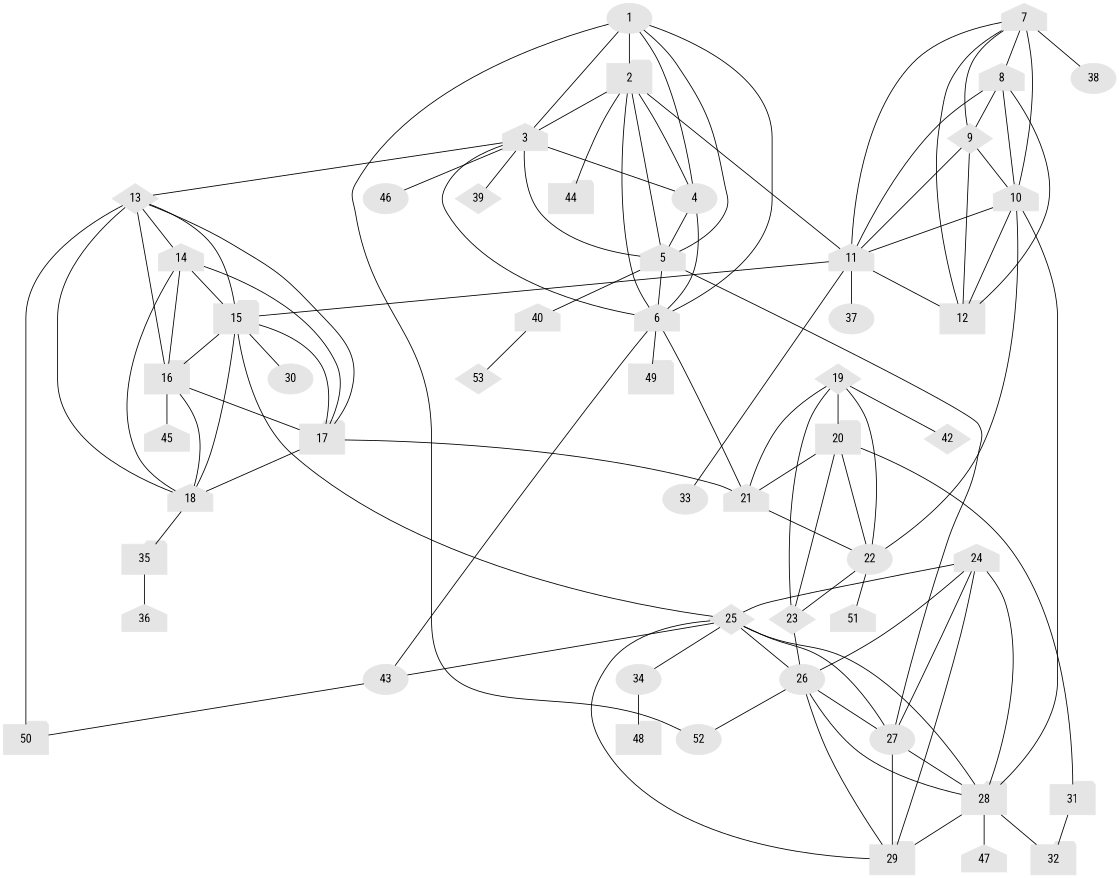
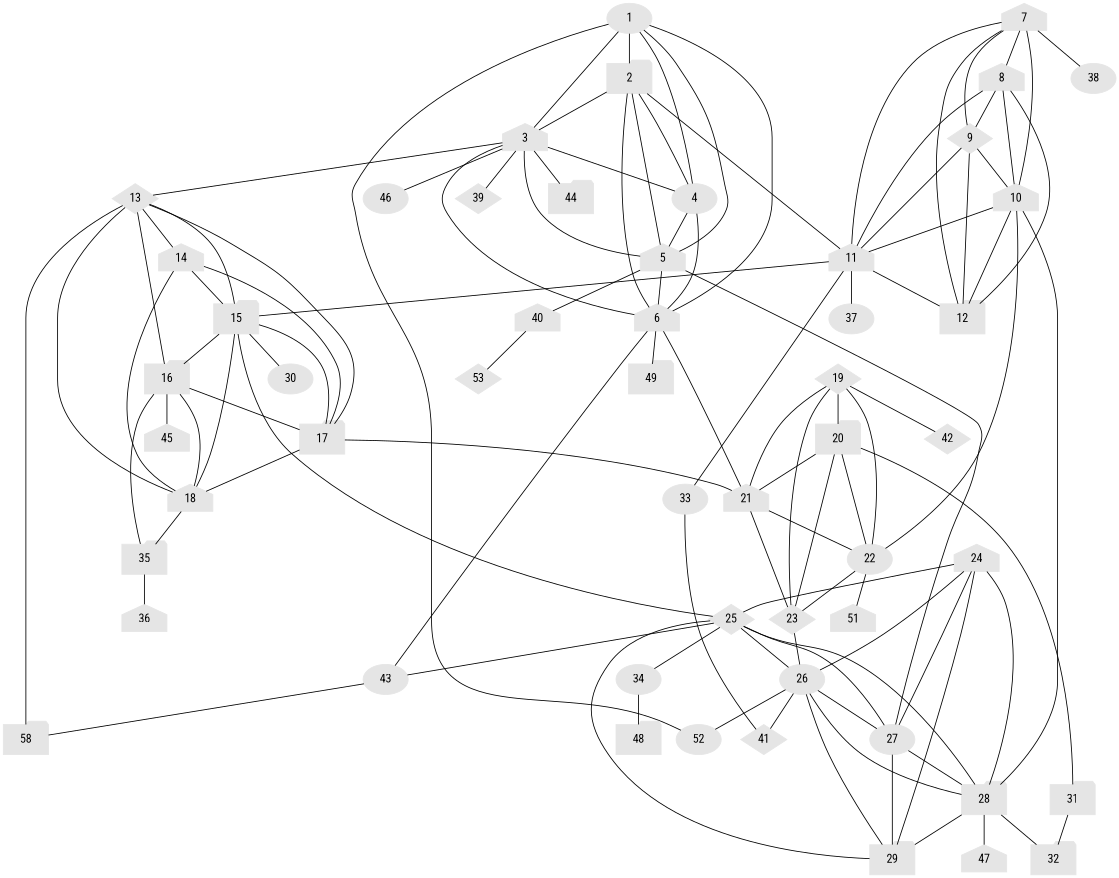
edge "2" -- "44": now "3" -- "44"
edge "14" -- "16": now "35" -- "16"
edge "21" -- "23": added
node "50": label "50" -> "58"
node "41": added
